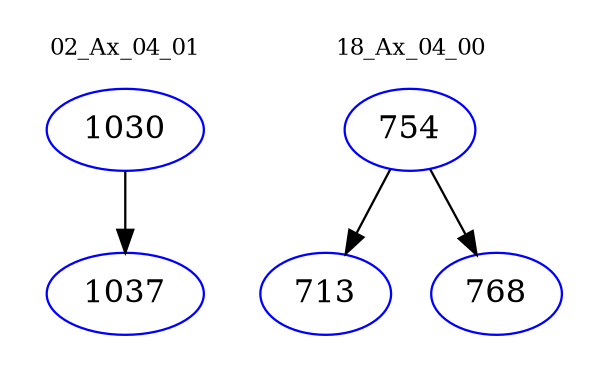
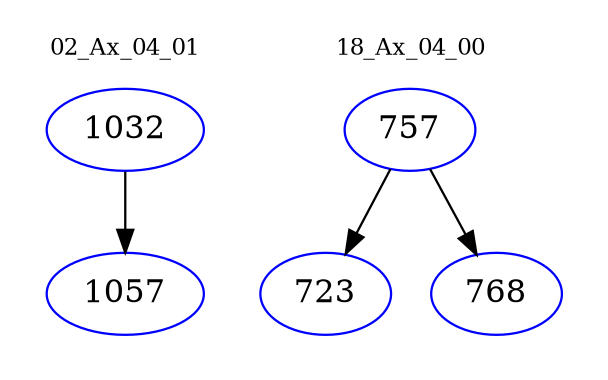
node "1030": label "1030" -> "1032"
node "754": label "754" -> "757"
node "1037": label "1037" -> "1057"
node "713": label "713" -> "723"
